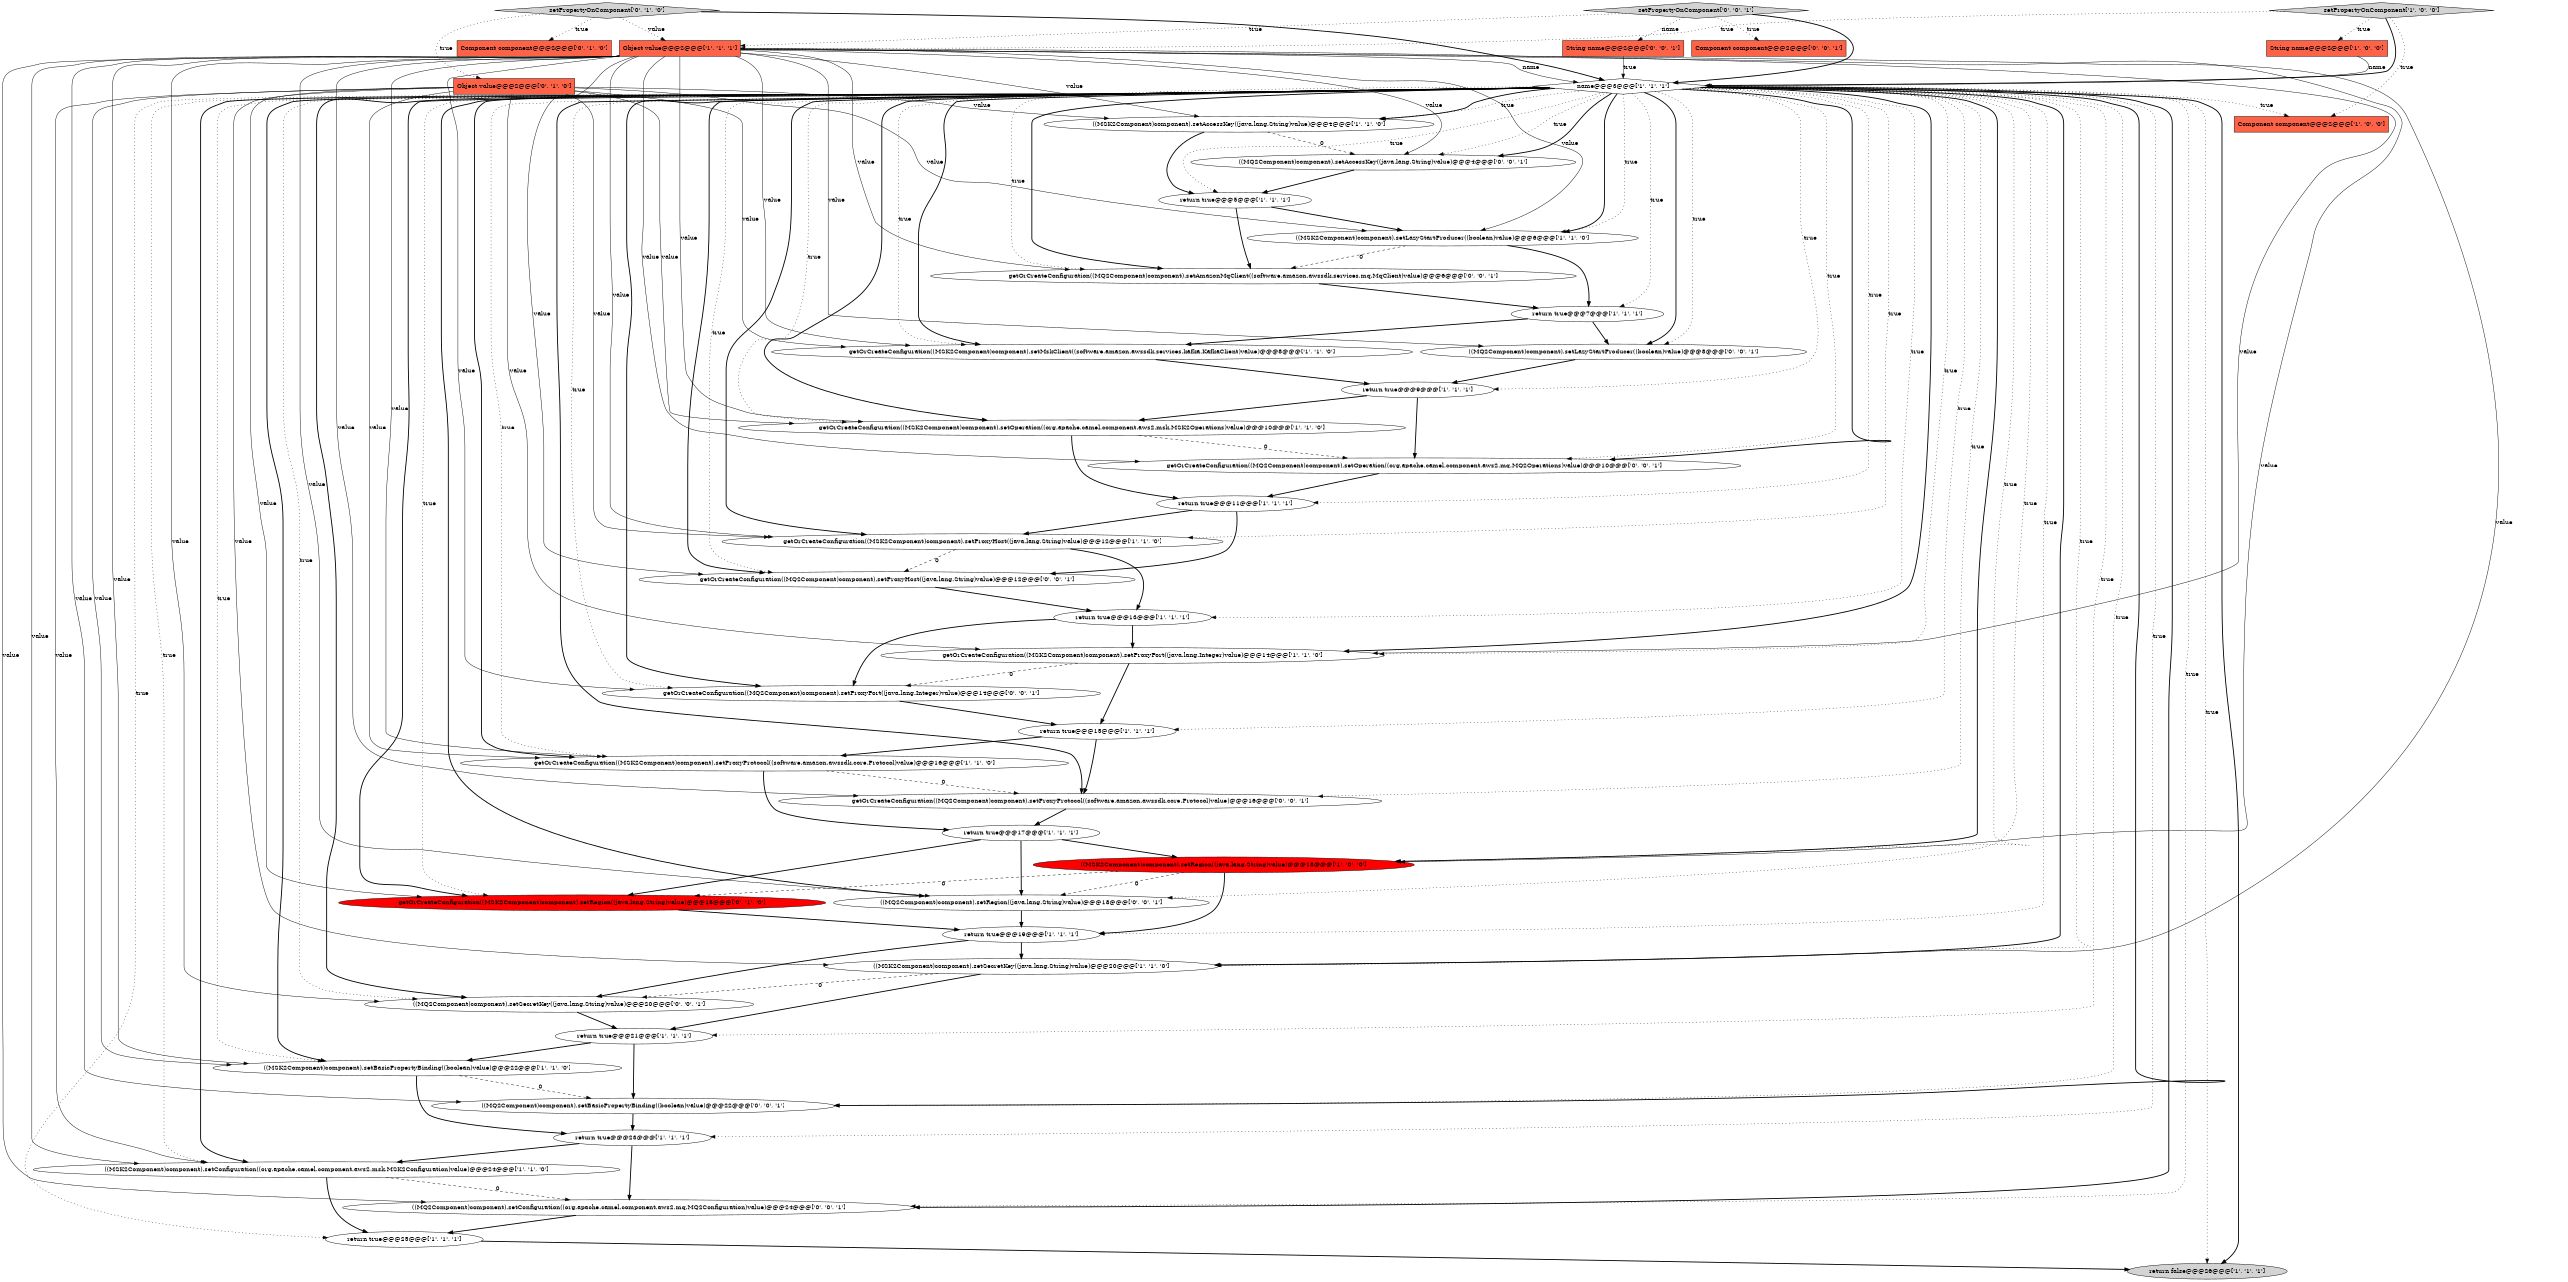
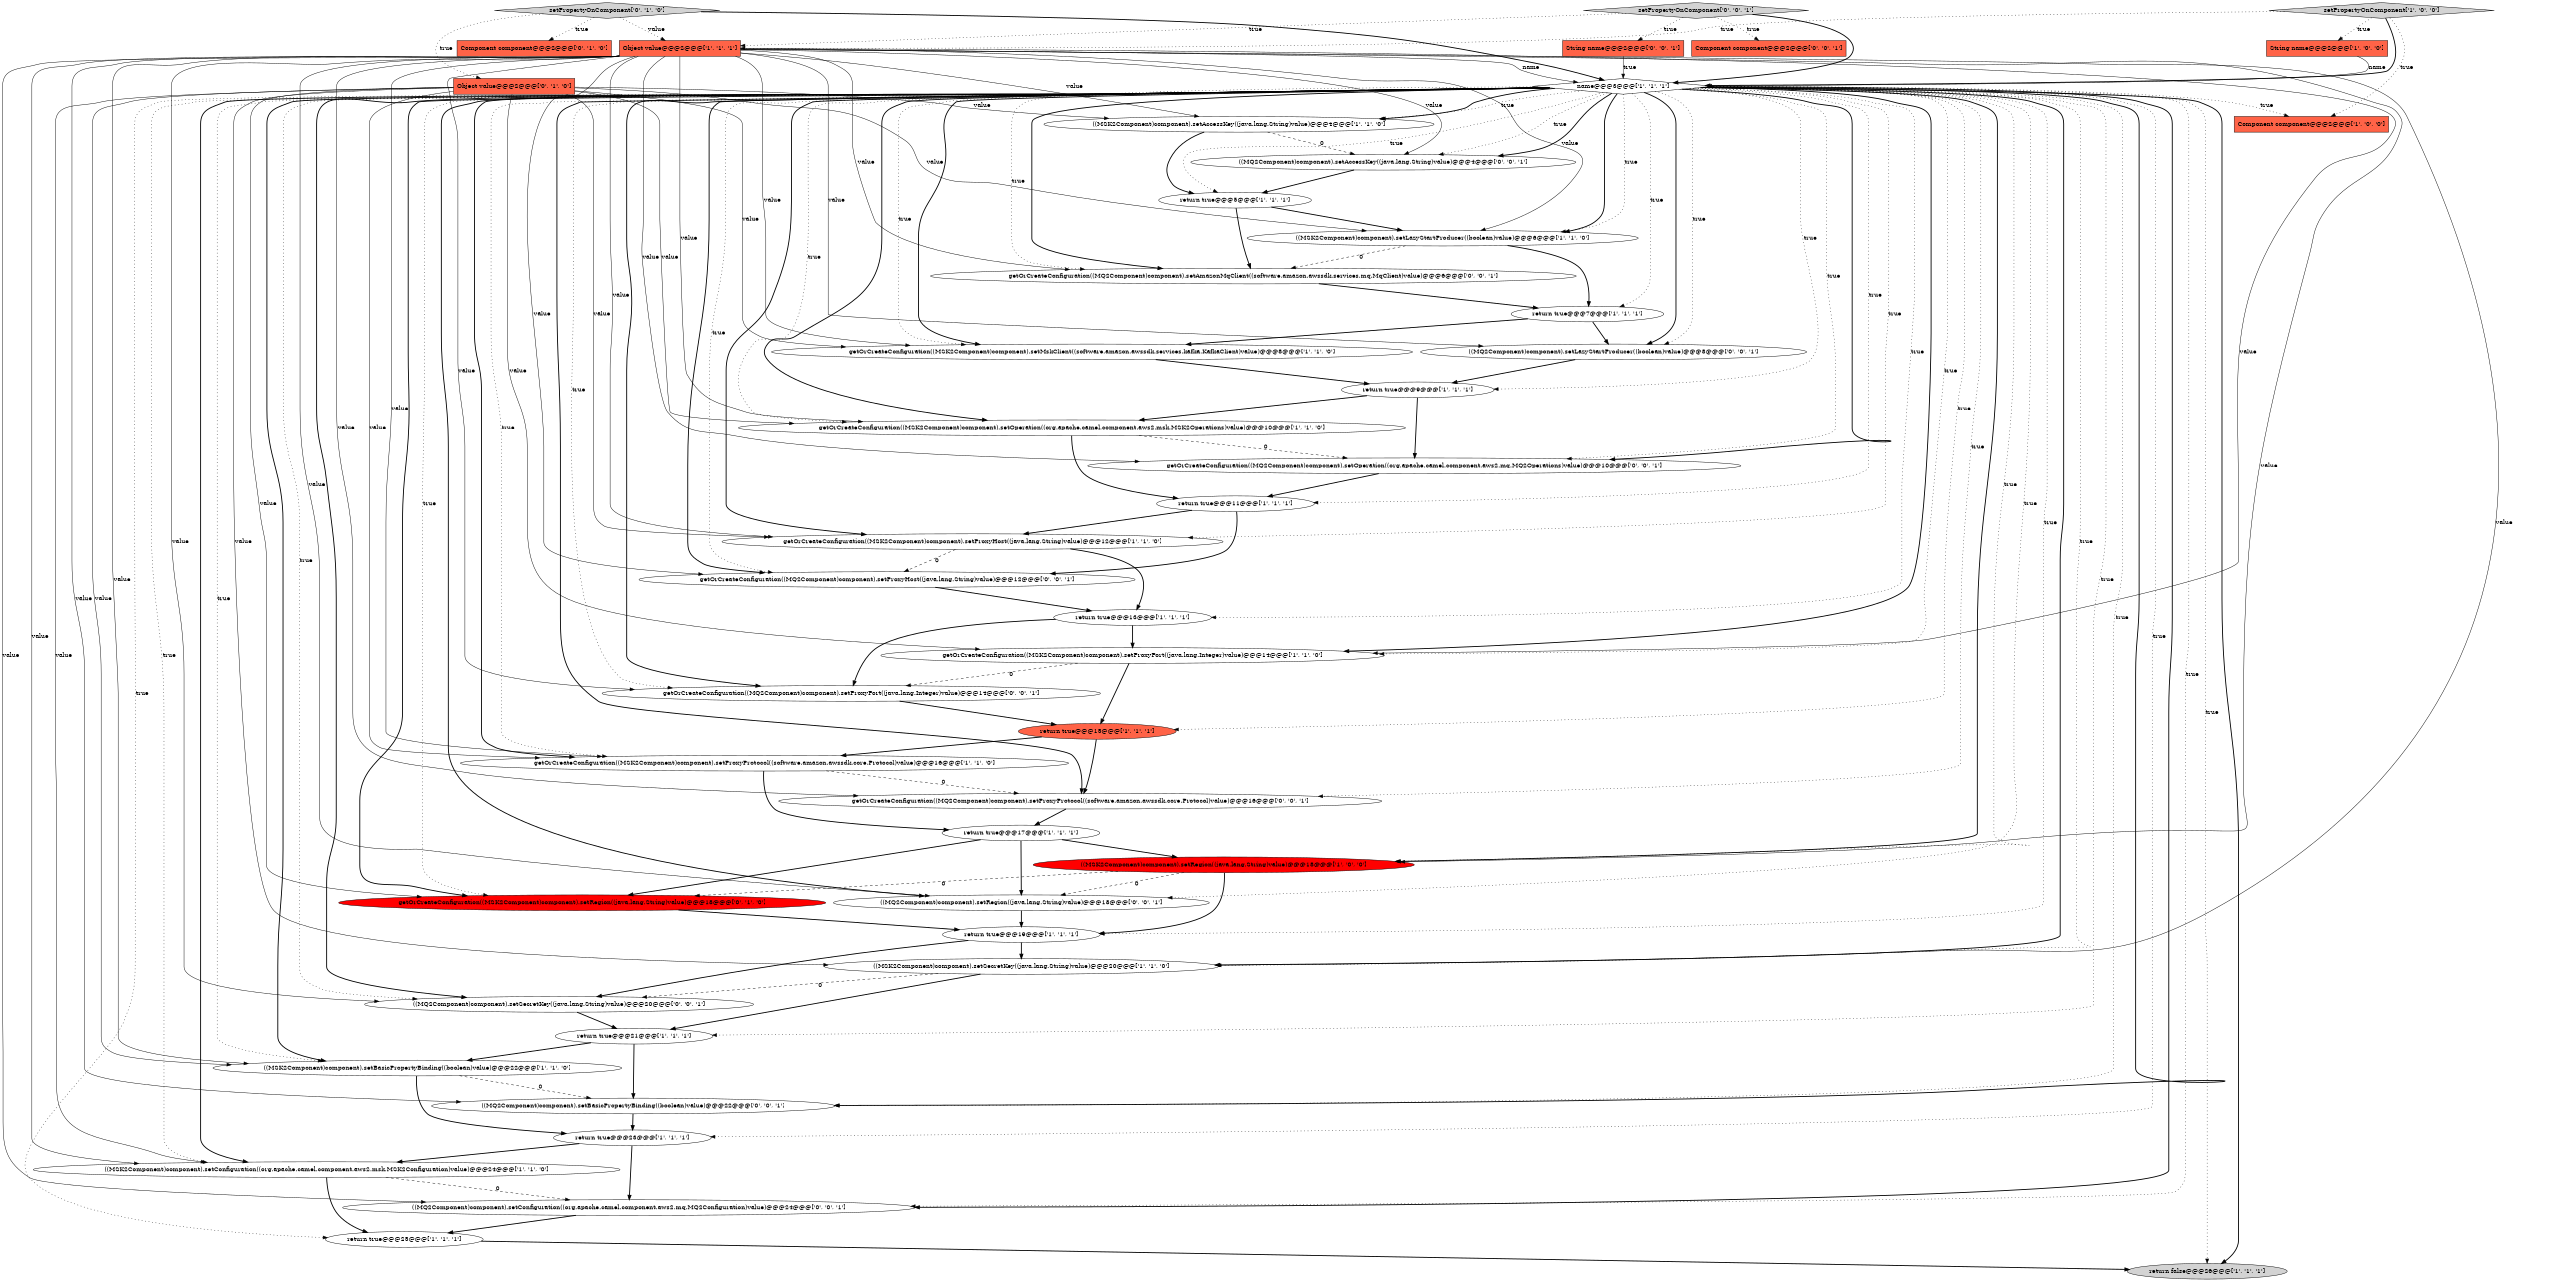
edge "setPropertyOnComponent['0', '0', '1']" -> "String name@@@2@@@['0', '0', '1']": label "name" -> "true"
node "return true@@@15@@@['1', '1', '1']": fillcolor white -> tomato
